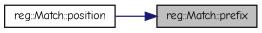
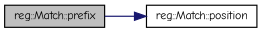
edge "reg::Match::position" -> "reg::Match::prefix": reversed
